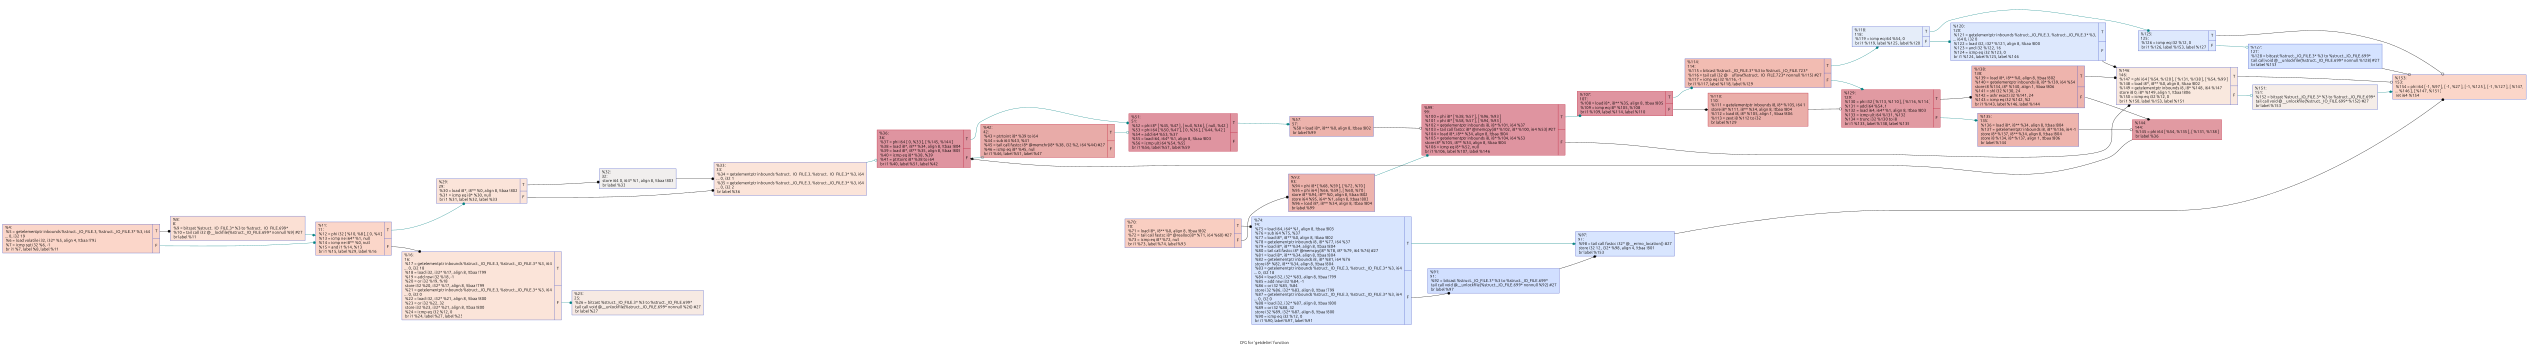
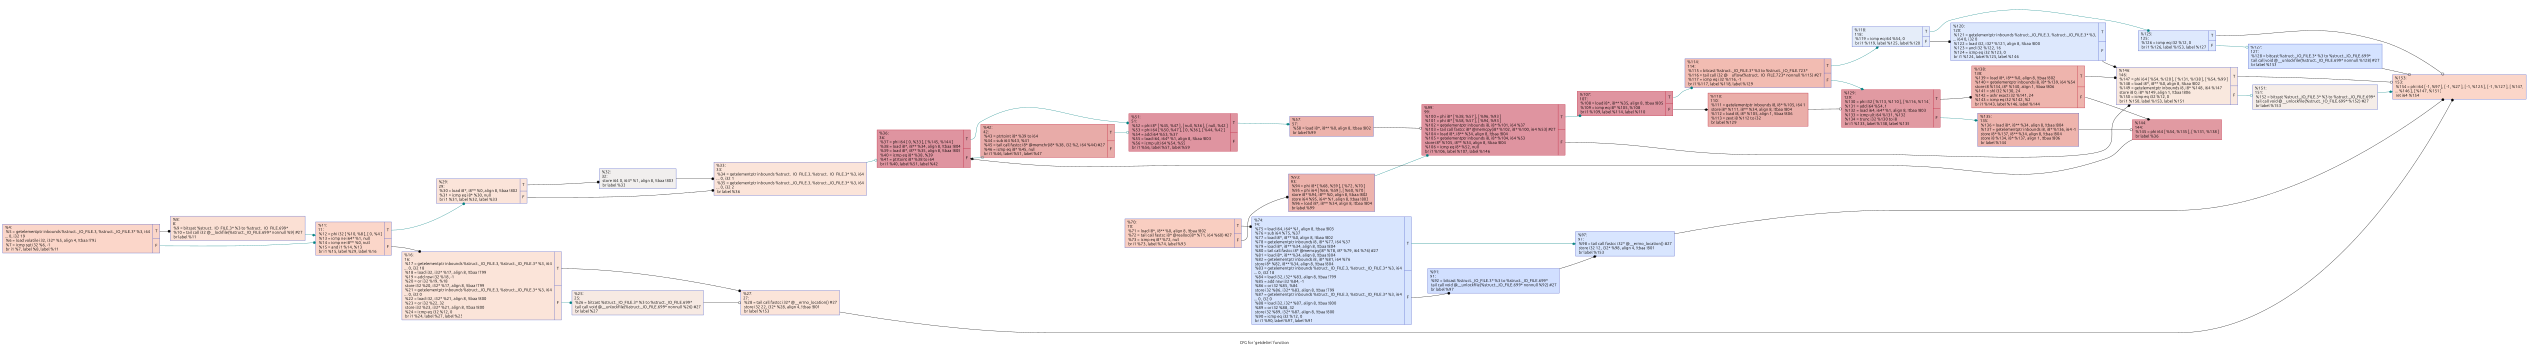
edge "%118:" -> "%120:": color teal -> black
node "%138:": color #3d50c3ff -> #b70d28ff
node "%27:": added
